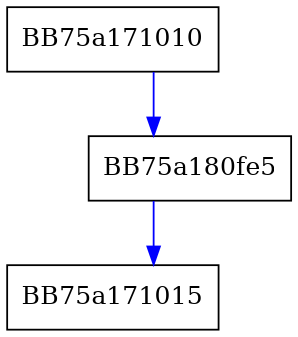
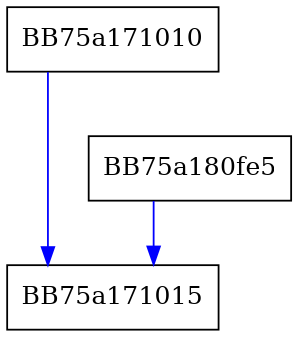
edge "BB75a171010" -> "BB75a180fe5": now "BB75a171010" -> "BB75a171015"
